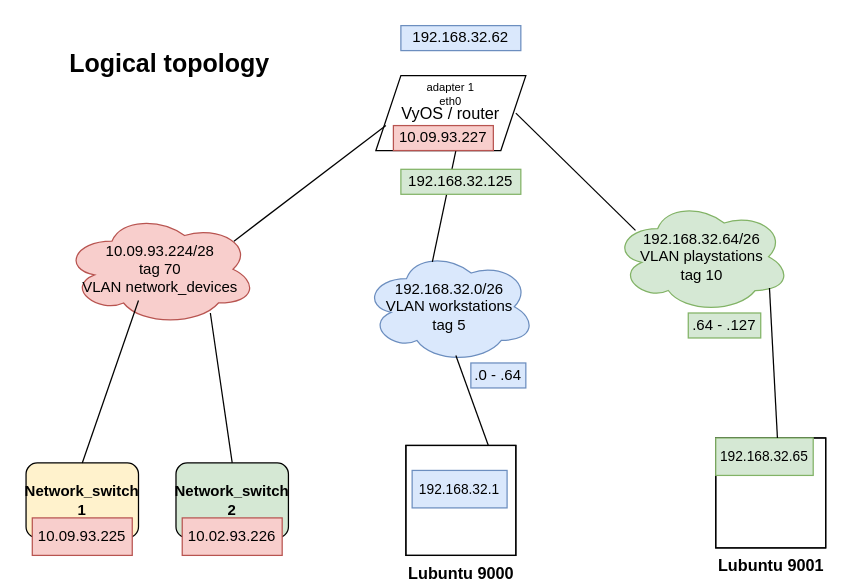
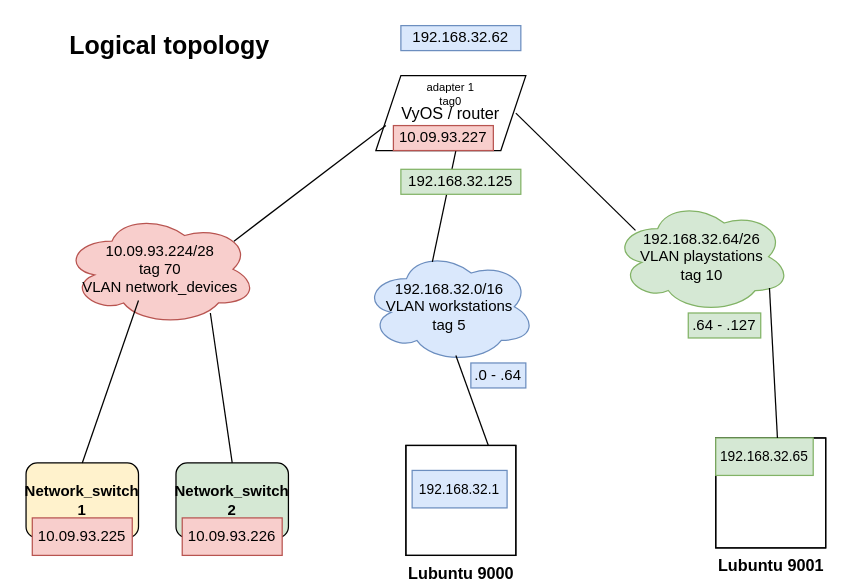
node "Logical topology": moved (169, 63) -> (169, 44)
node "adapter 1eth0": label "adapter 1eth0" -> "adapter 1tag0"
node "192.168.32.0/26 VLAN workstations tag 5": label "192.168.32.0/26 VLAN workstations tag 5" -> "192.168.32.0/16 VLAN workstations tag 5"
node "10.02.93.226": label "10.02.93.226" -> "10.09.93.226"
